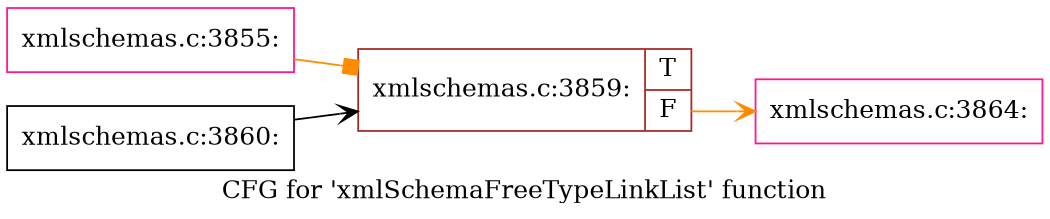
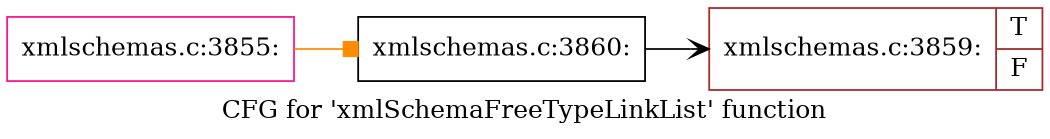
edge "xmlschemas.c:3855:" -> "xmlschemas.c:3859:": now "xmlschemas.c:3855:" -> "xmlschemas.c:3860:"
node "xmlschemas.c:3864:": removed
